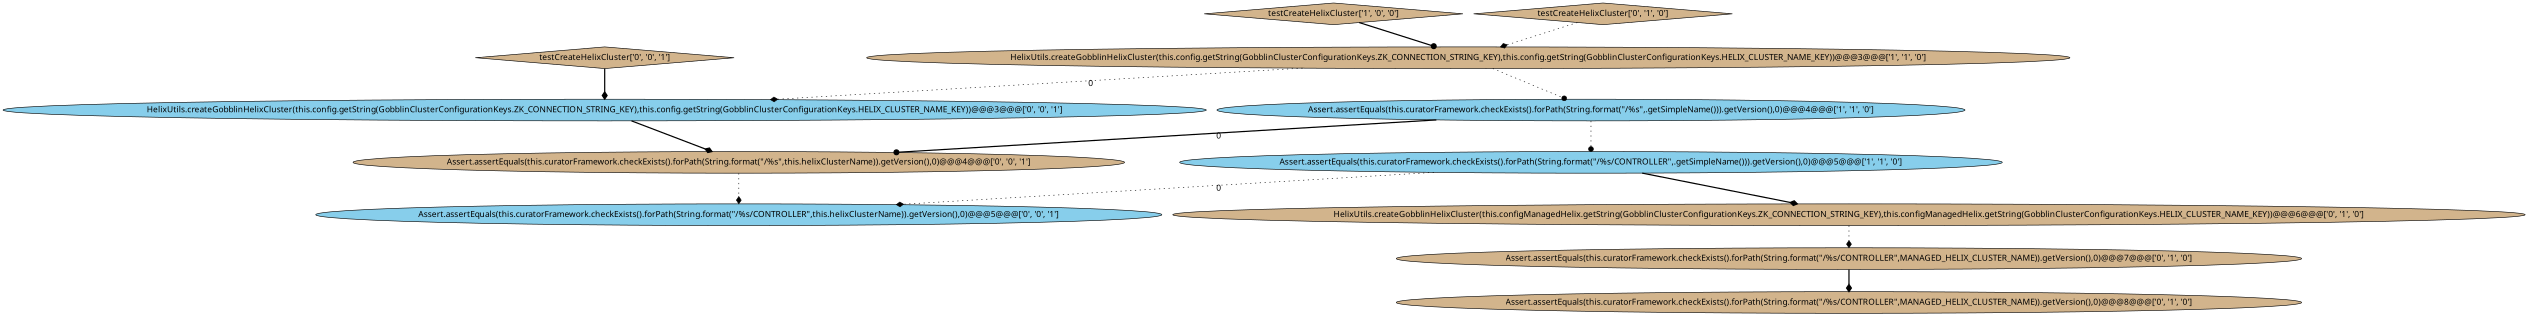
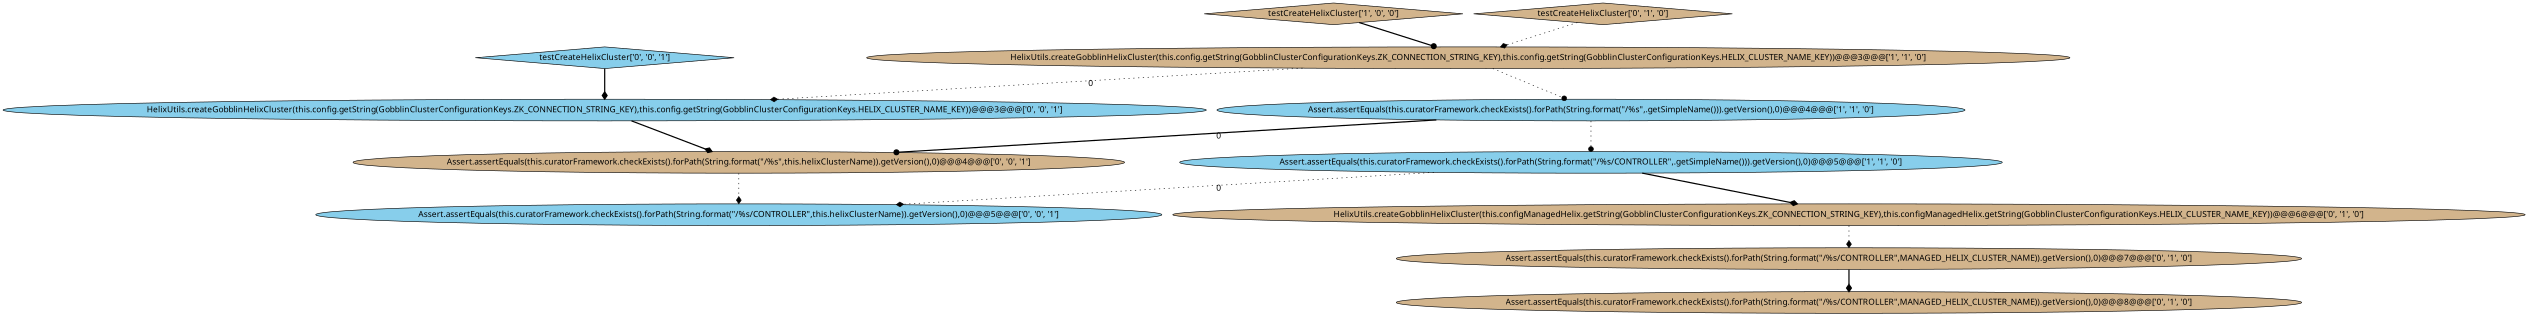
node "testCreateHelixCluster['0', '0', '1']": fillcolor tan -> skyblue
